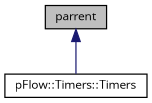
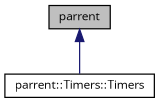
node "pFlow::Timers::Timers": label "pFlow::Timers::Timers" -> "parrent::Timers::Timers"
